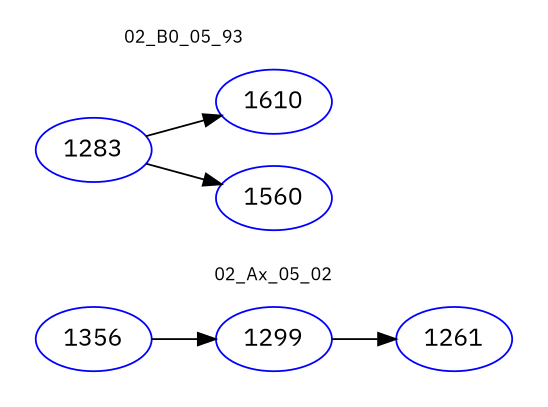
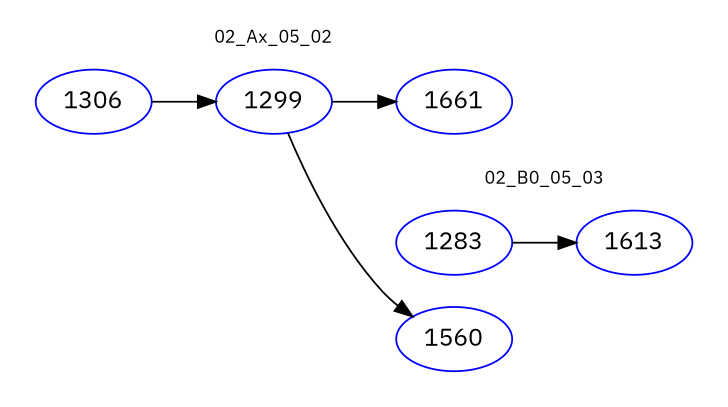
cluster "02_B0_05_93": label "02_B0_05_93" -> "02_B0_05_03"
node "1610": label "1610" -> "1613"
edge "1283" -> "1560": now "1299" -> "1560"
node "1356": label "1356" -> "1306"
node "1261": label "1261" -> "1661"
